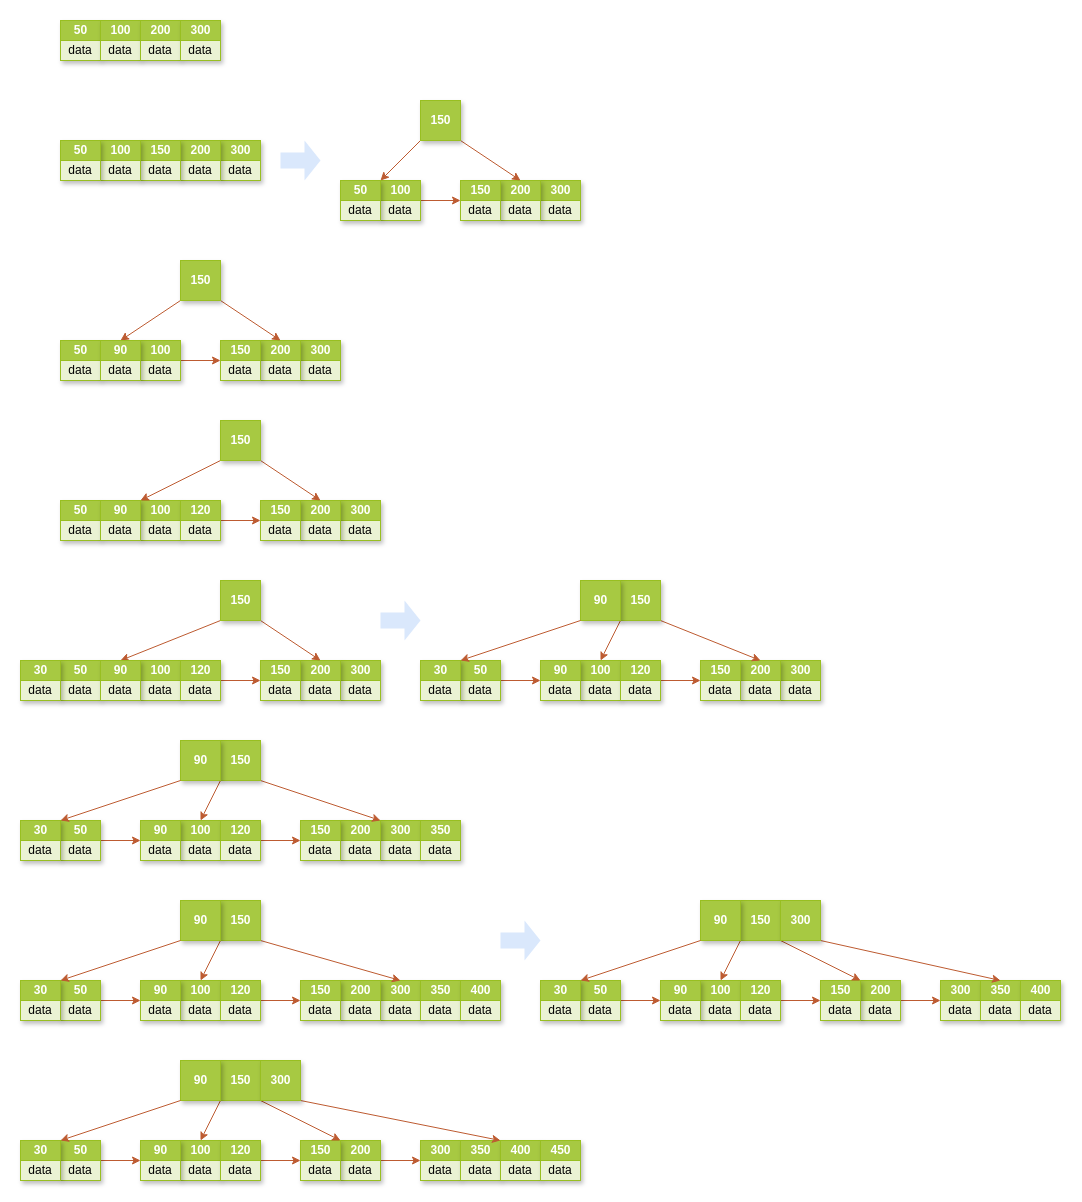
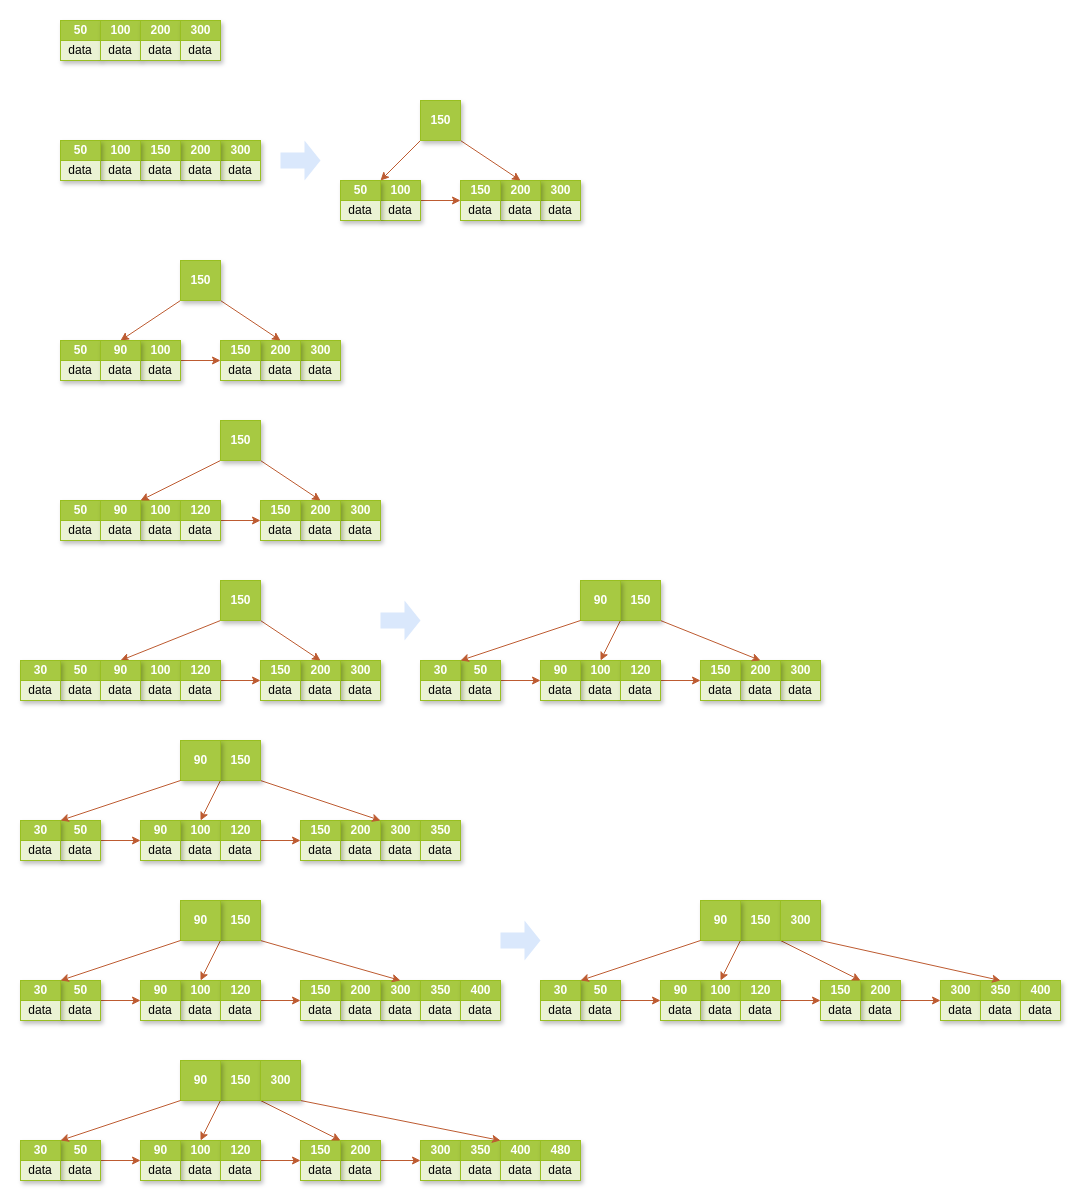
node "450": label "450" -> "480"
